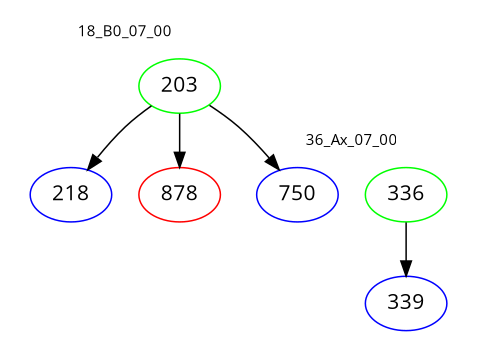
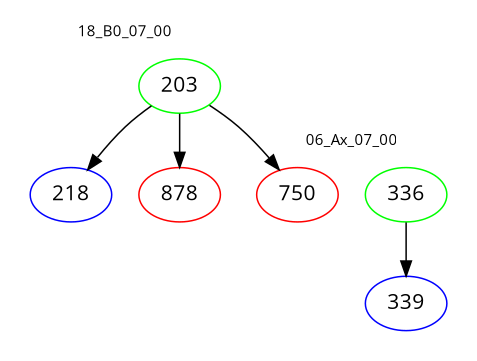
cluster "36_Ax_07_00": label "36_Ax_07_00" -> "06_Ax_07_00"
node "750": color blue -> red
